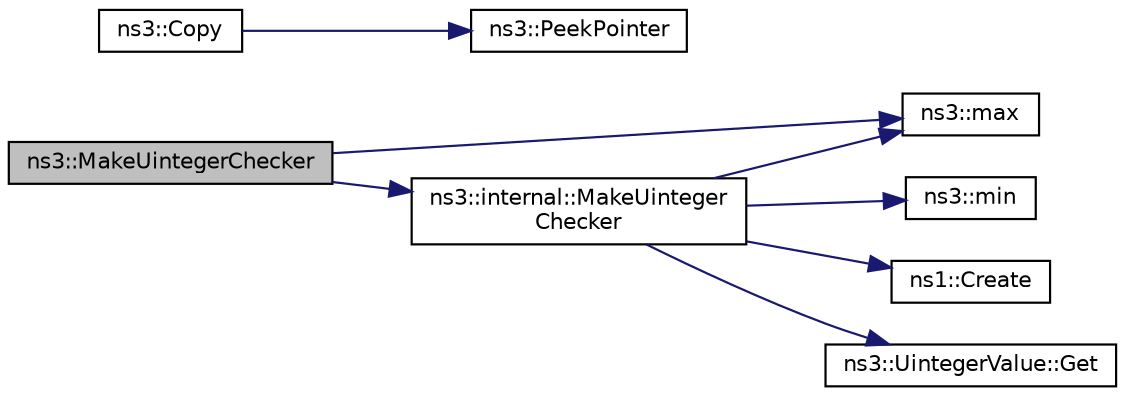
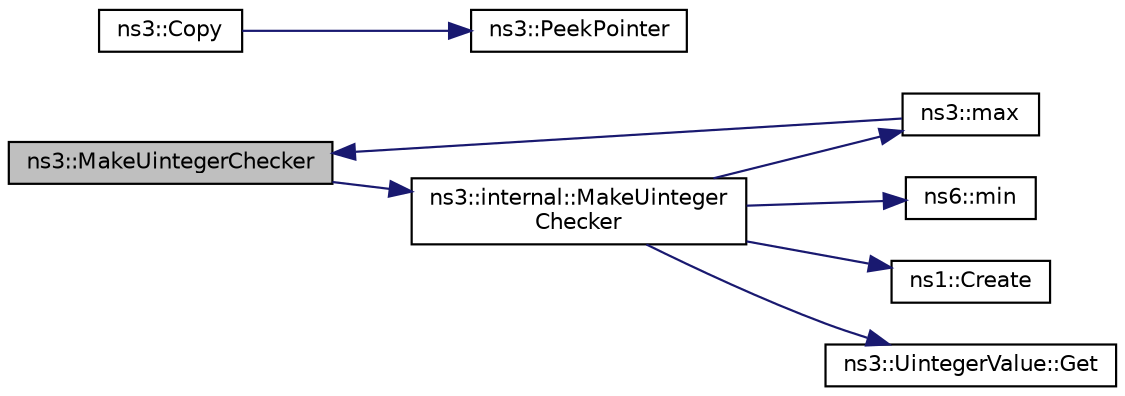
edge "ns3::MakeUintegerChecker" -> "ns3::max": reversed
node "ns3::min": label "ns3::min" -> "ns6::min"
